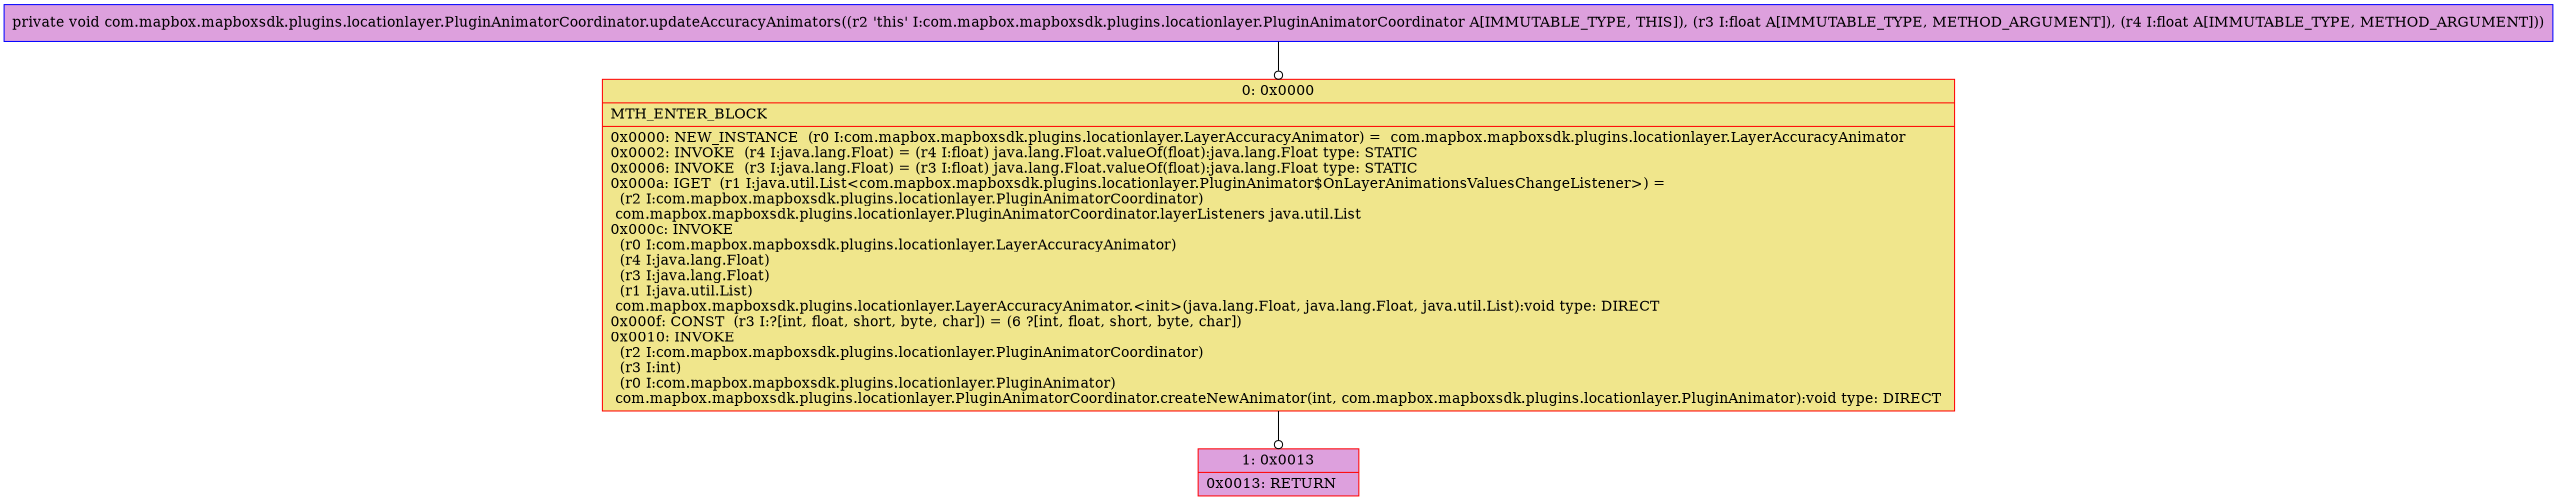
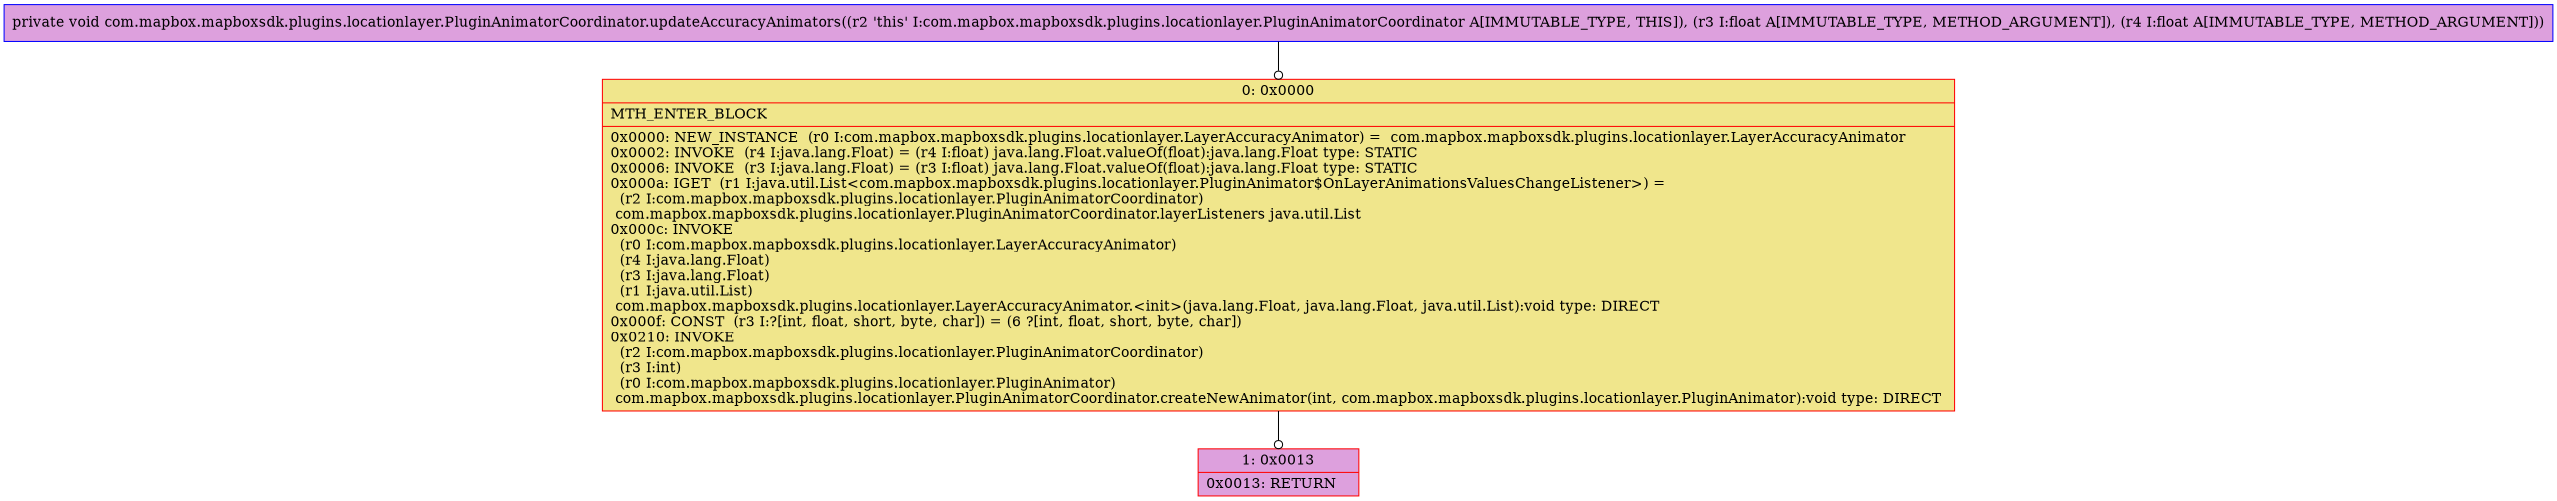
node "0: 0x0000": text "0x0010: INVOKE" -> "0x0210: INVOKE"
